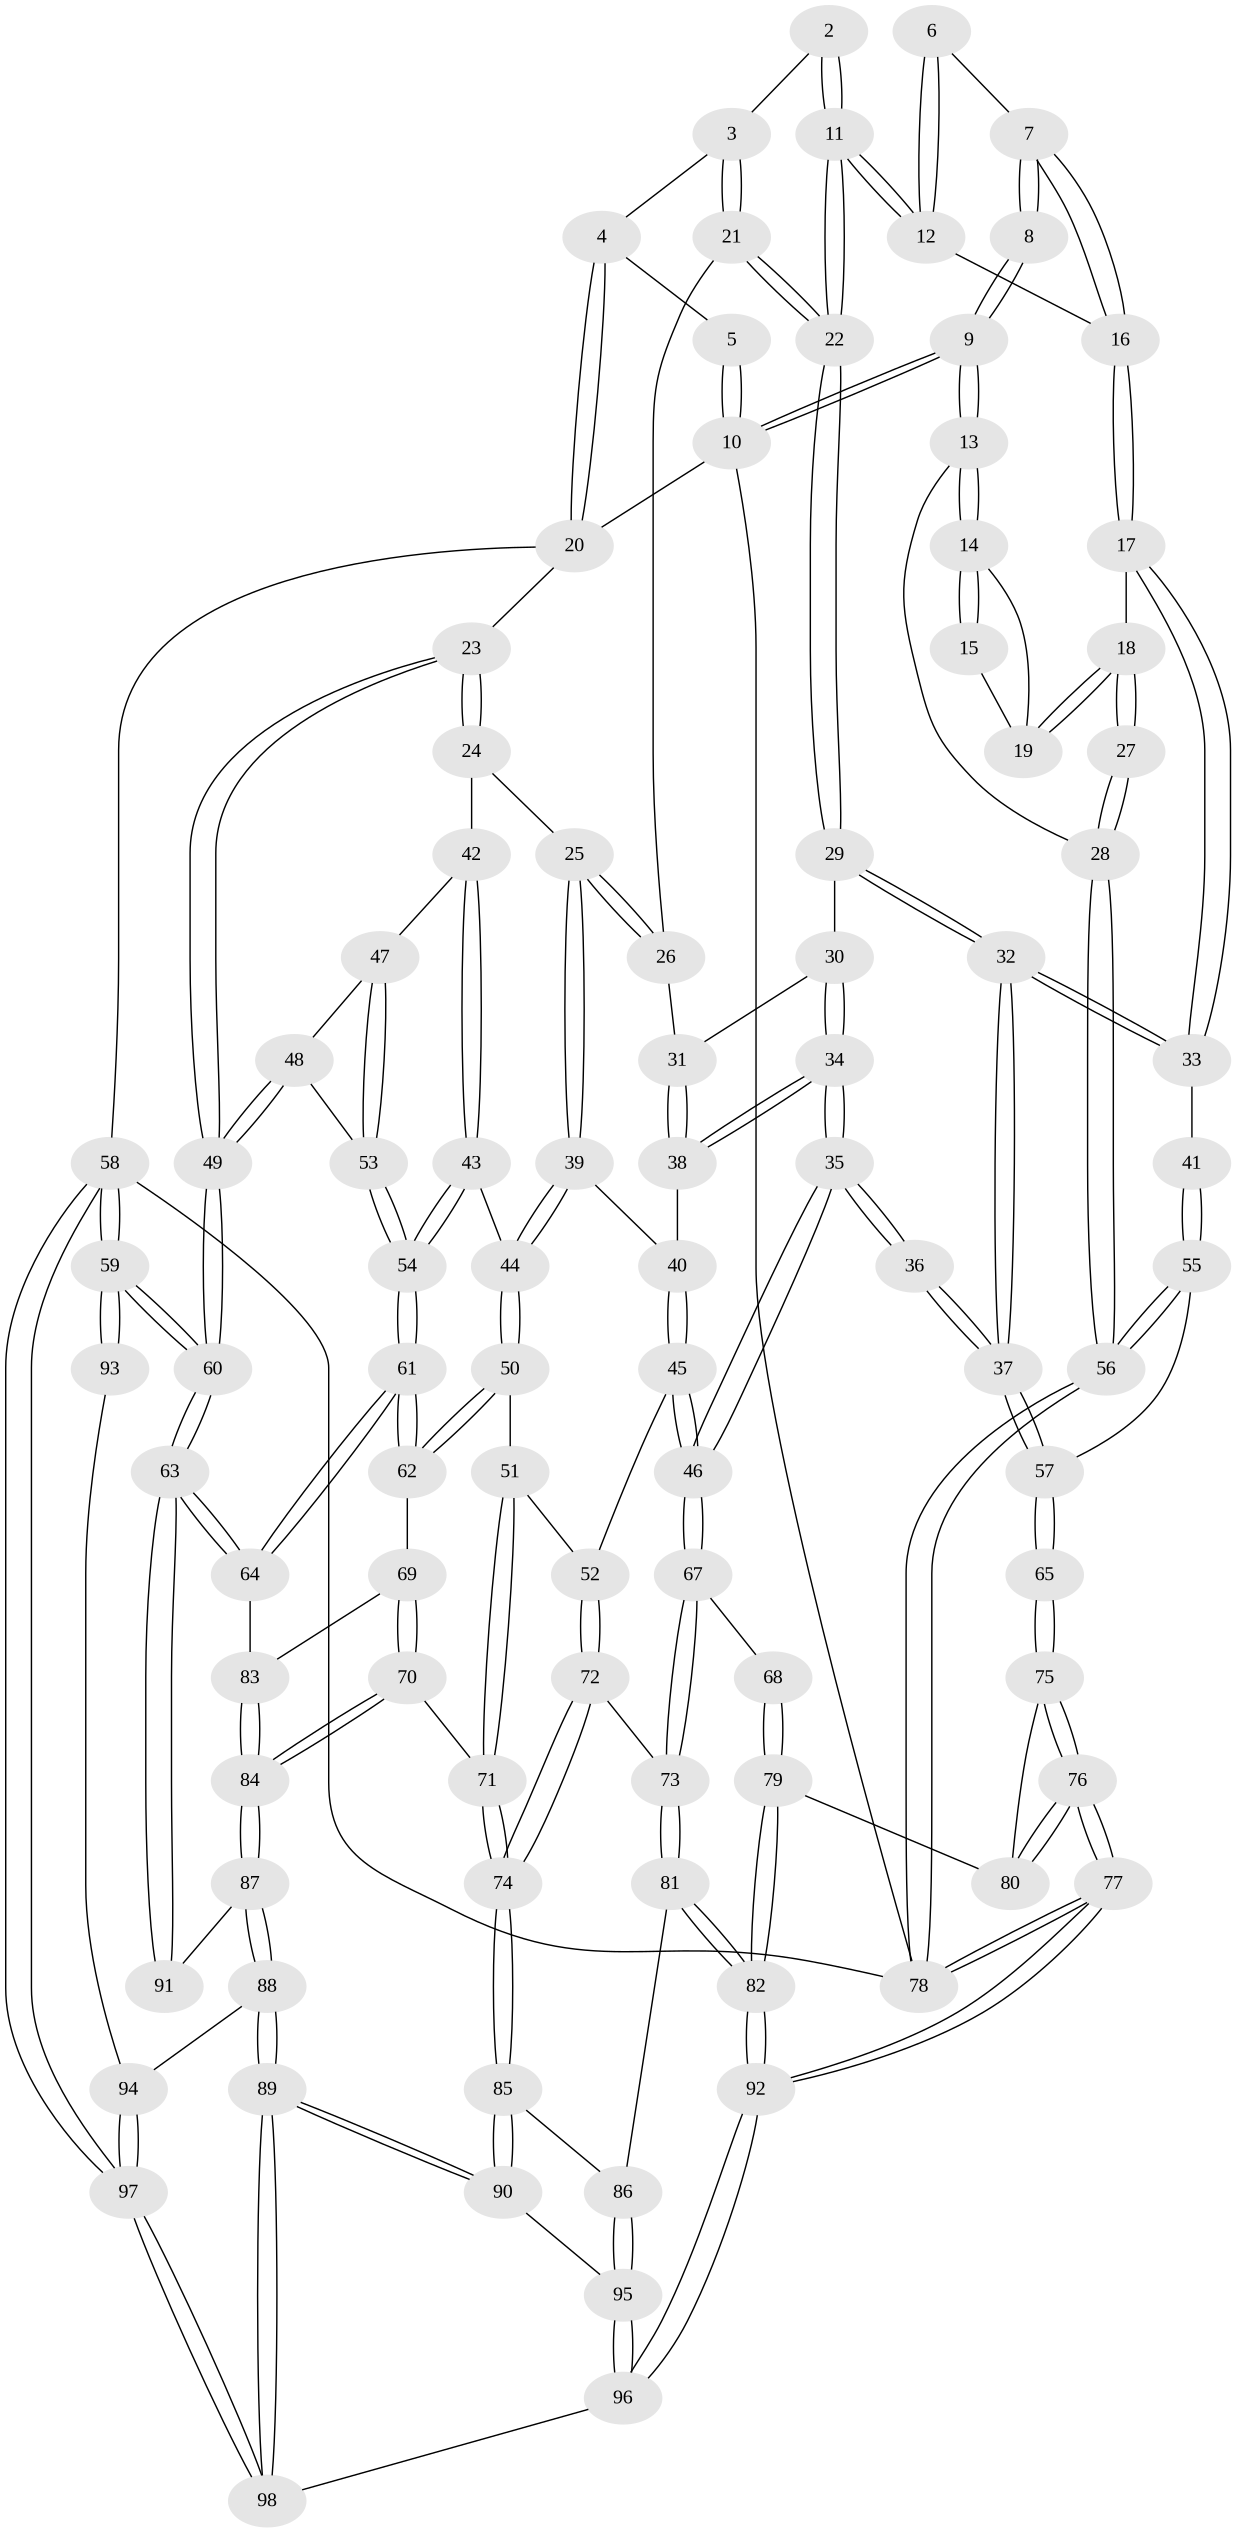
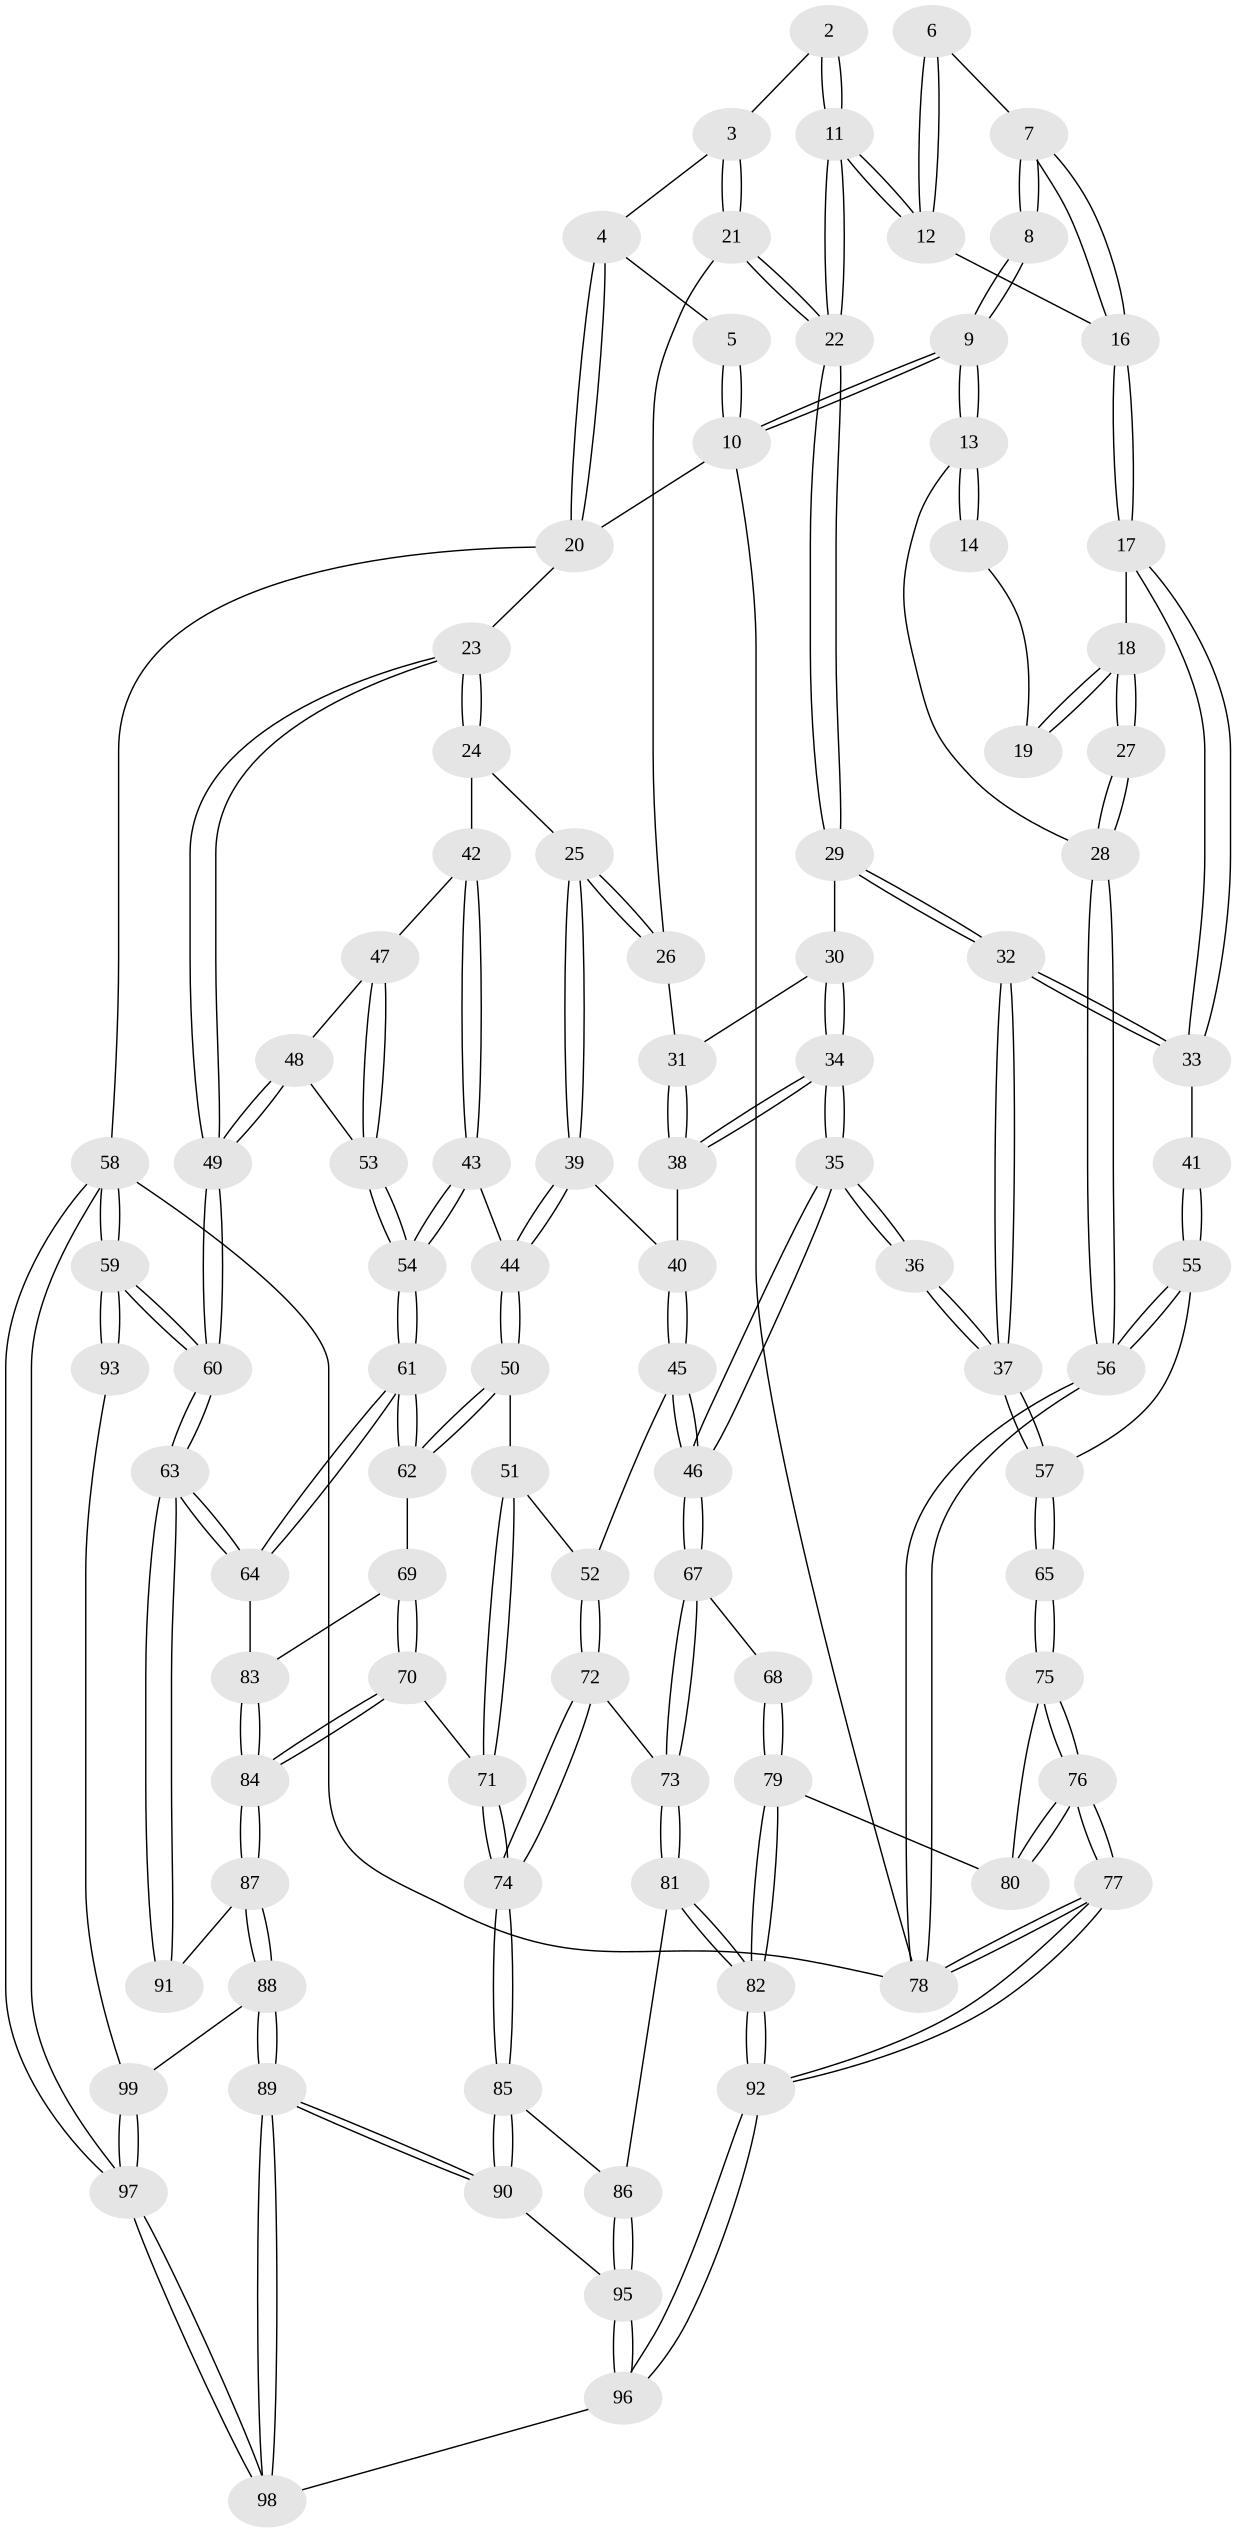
node "15": removed
node "94": label "94" -> "99"
